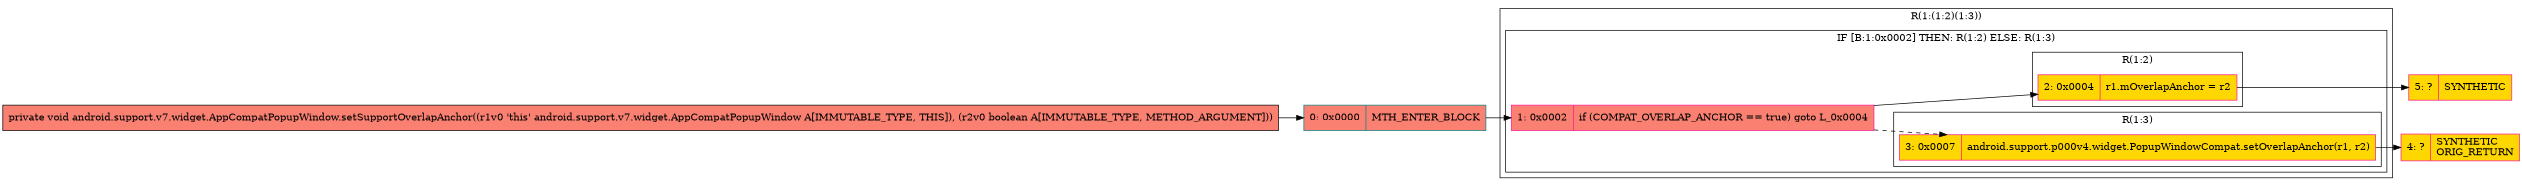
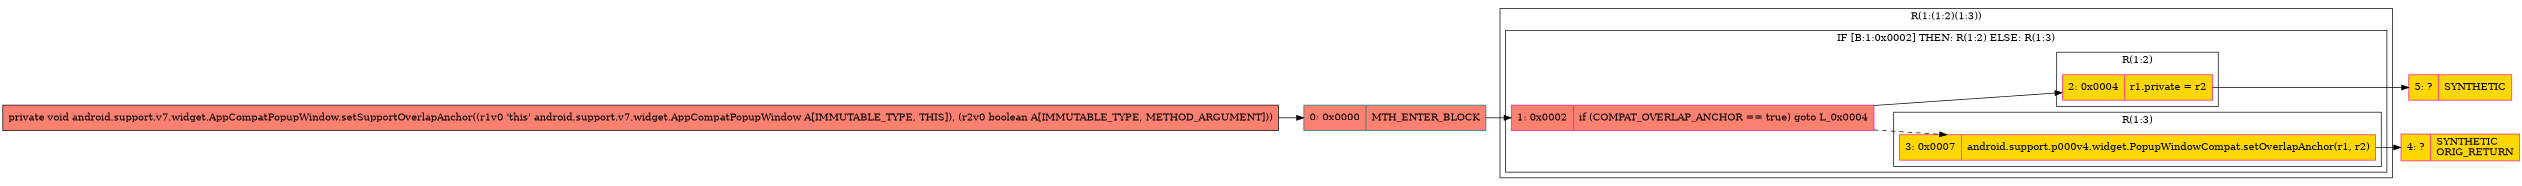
node "2: 0x0004": text "r1.mOverlapAnchor = r2" -> "r1.private = r2"
